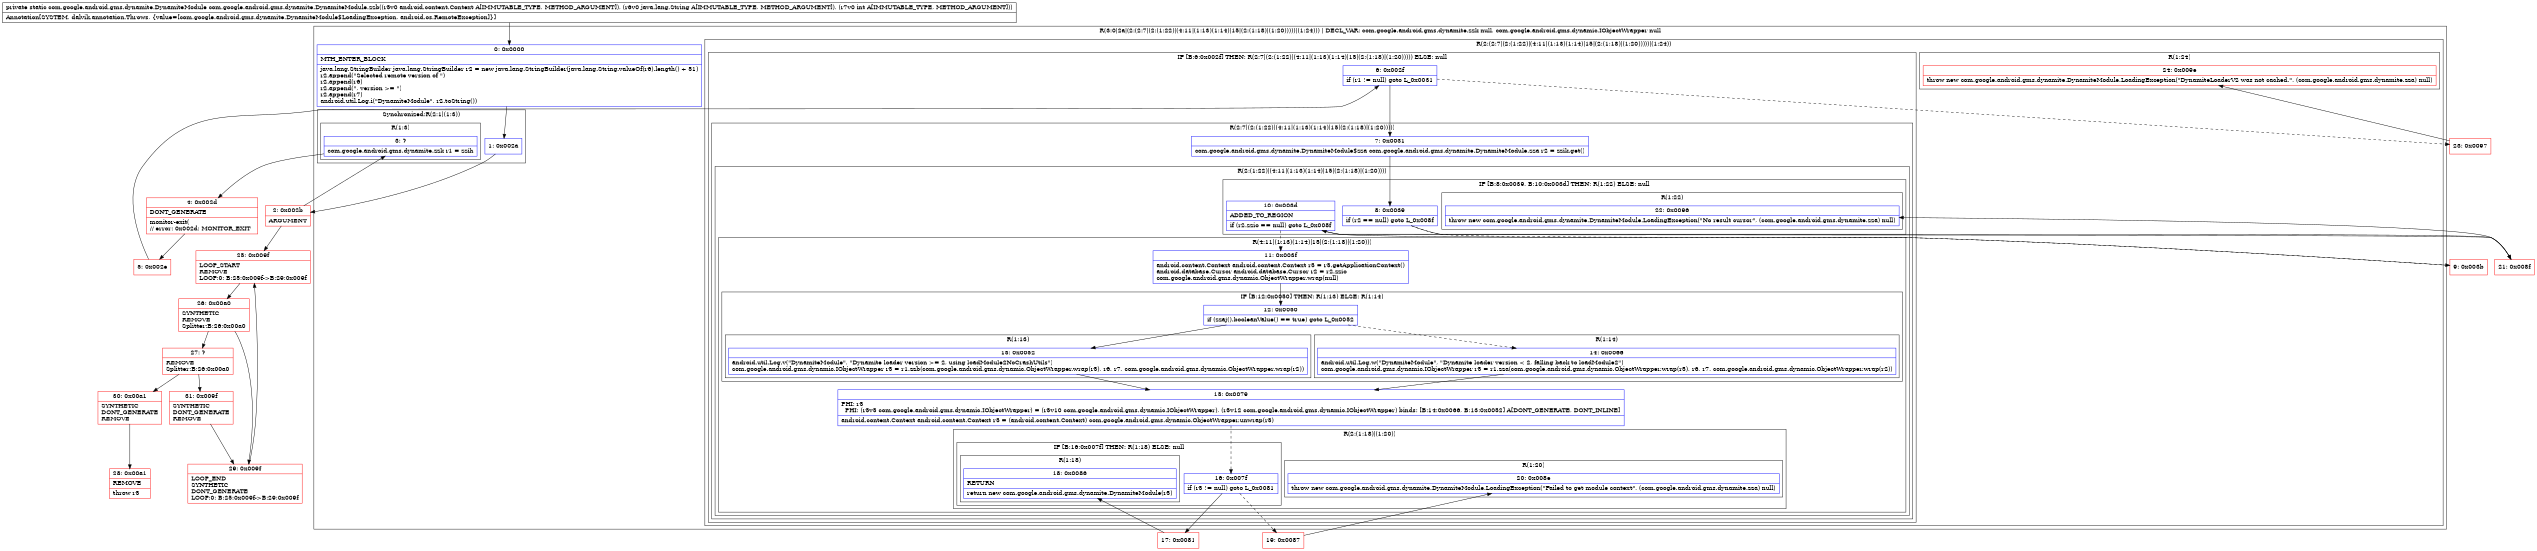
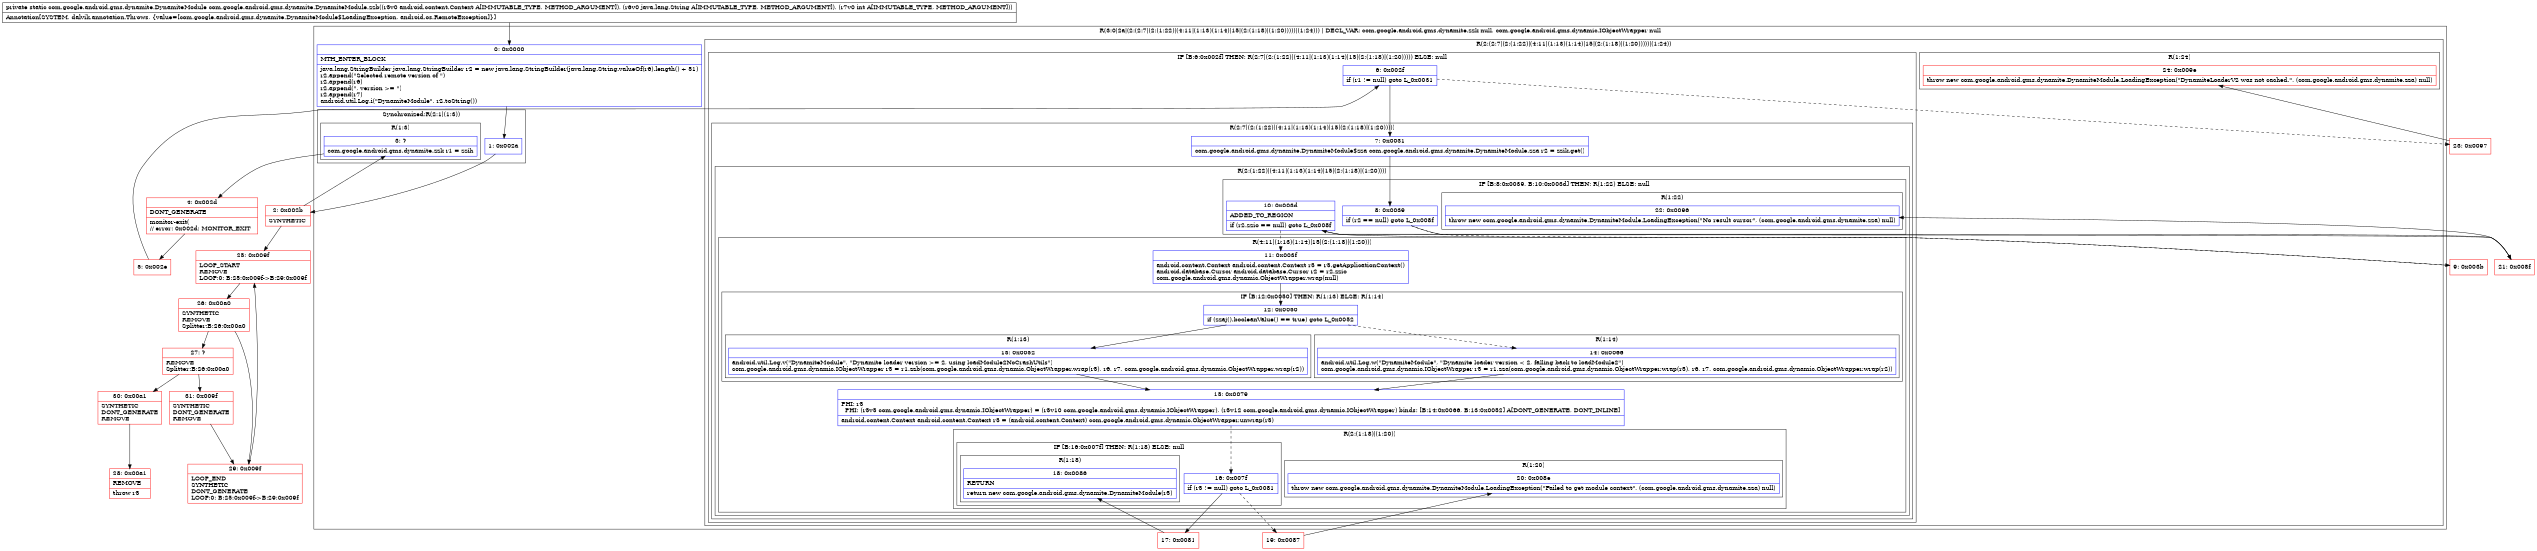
node "2: 0x002b": text "ARGUMENT" -> "SYNTHETIC"
